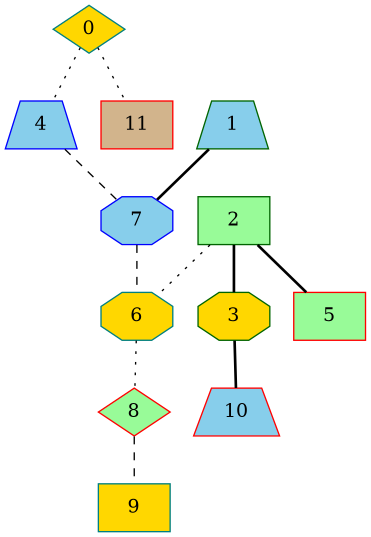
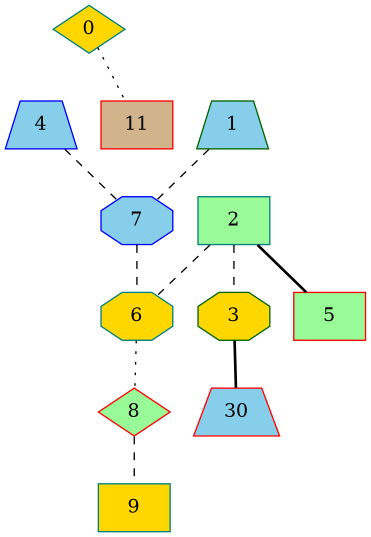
edge "0" -- "4": removed
edge "1" -- "7": style bold -> dashed
node "2": color darkgreen -> teal
edge "2" -- "3": style bold -> dashed
edge "2" -- "6": style dotted -> dashed
node "10": label "10" -> "30"
